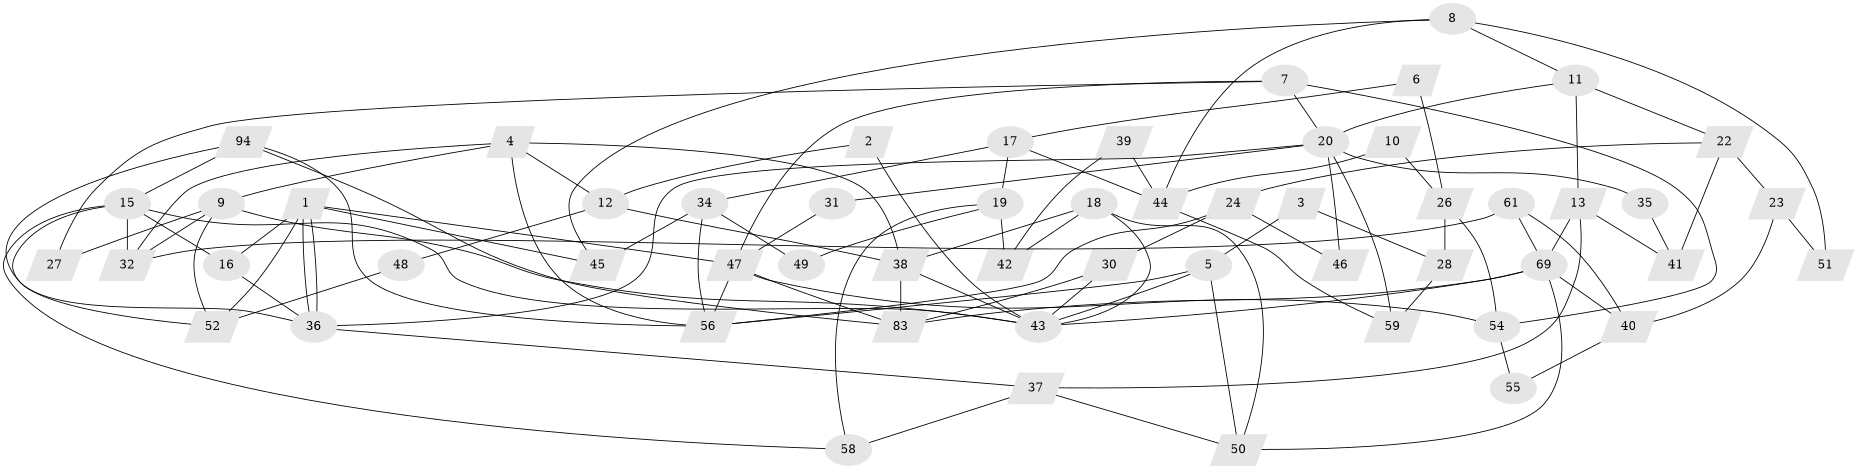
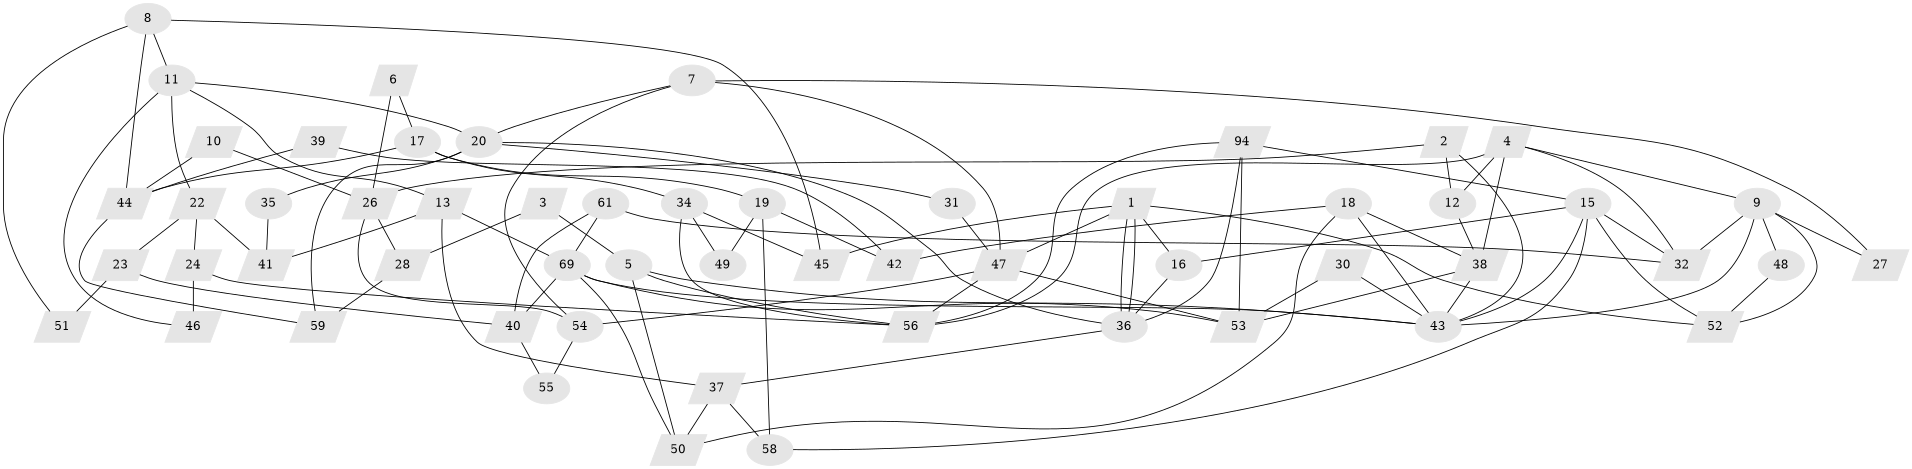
edge "2" -- "26": added
edge "20" -- "46": now "11" -- "46"
edge "12" -- "48": now "9" -- "48"
edge "24" -- "30": removed
node "83": label "83" -> "53"
